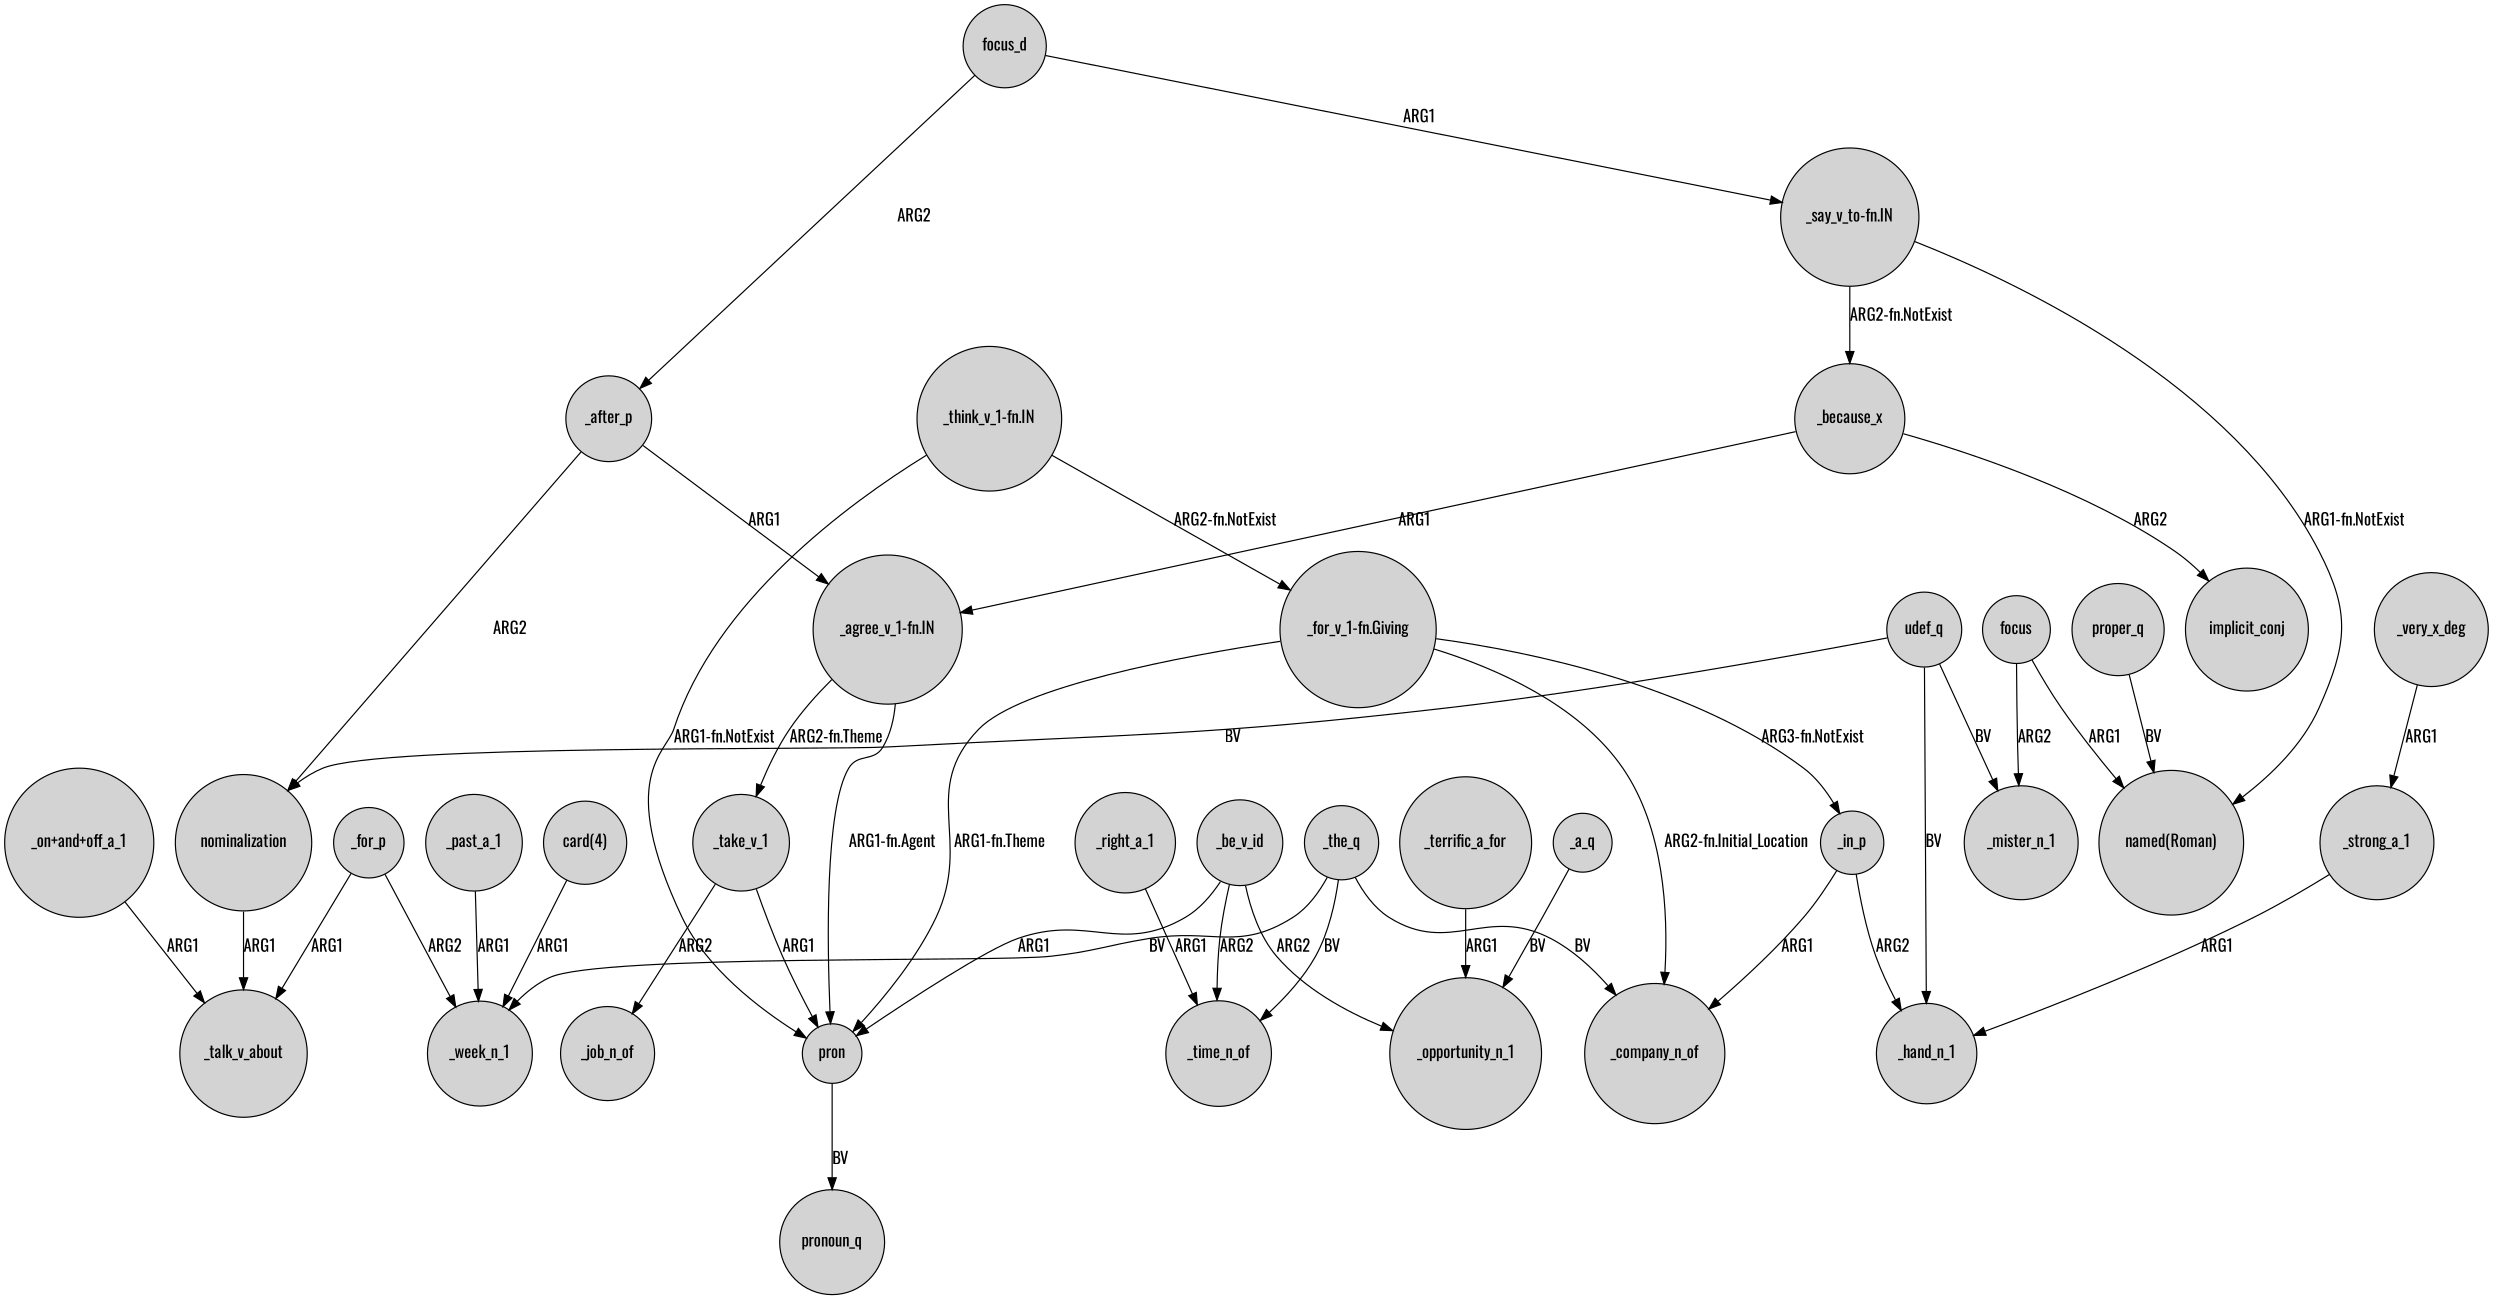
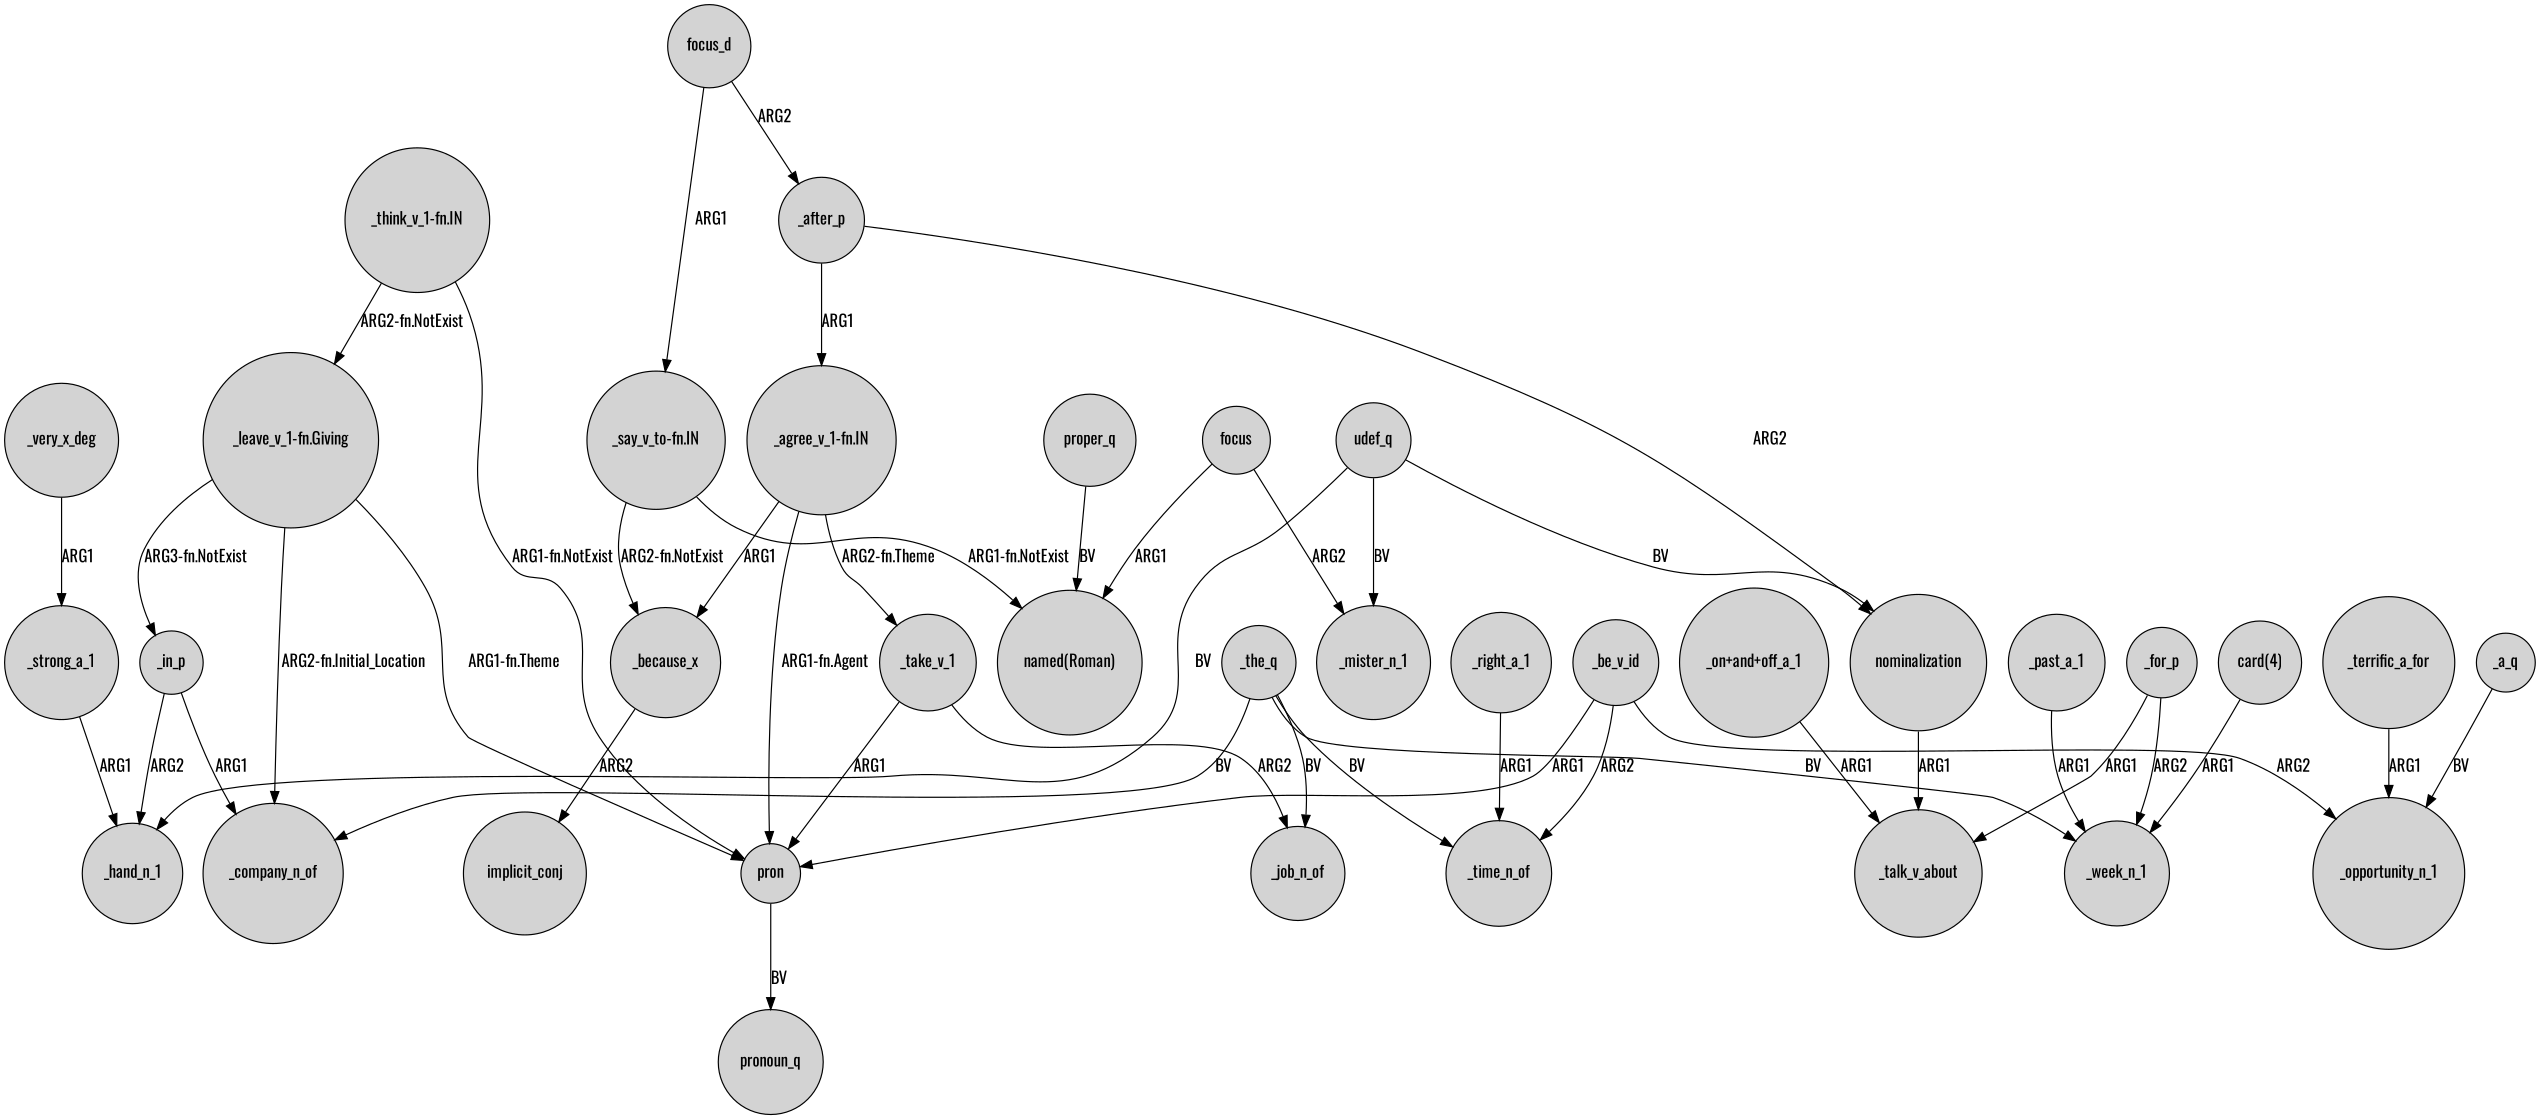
edge "_because_x" -> "_agree_v_1-fn.IN": reversed
node "_for_v_1-fn.Giving": label "_for_v_1-fn.Giving" -> "_leave_v_1-fn.Giving"
edge "_the_q" -> "_job_n_of": added, label "BV"
